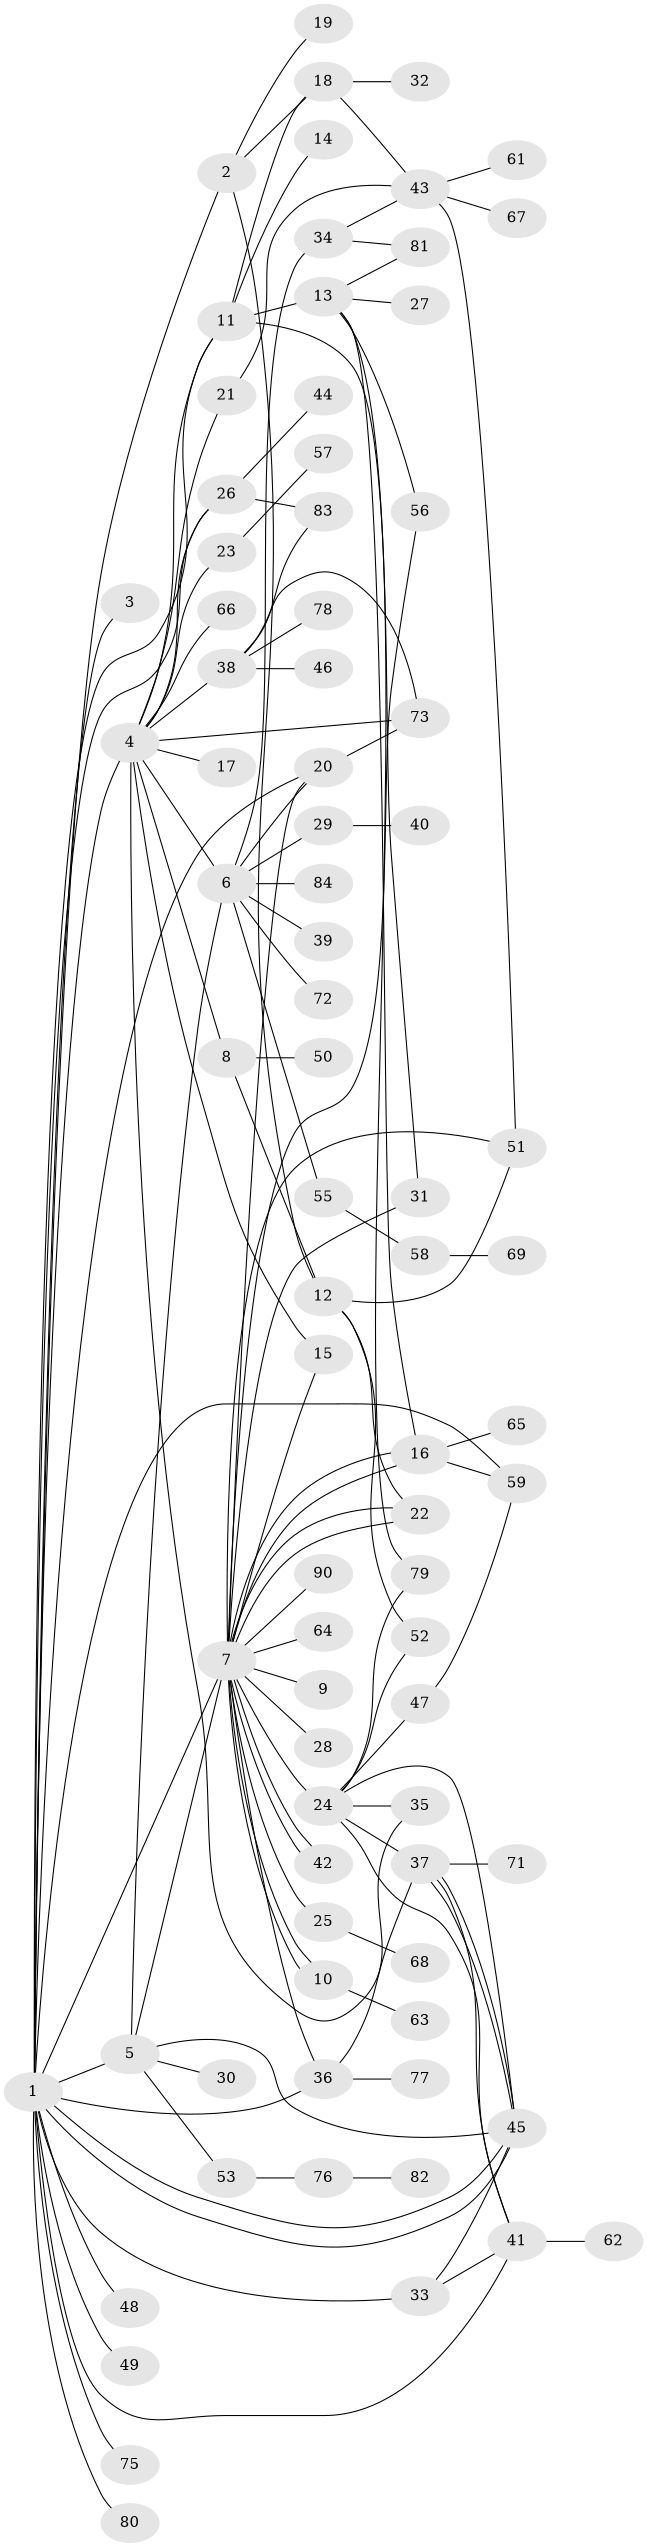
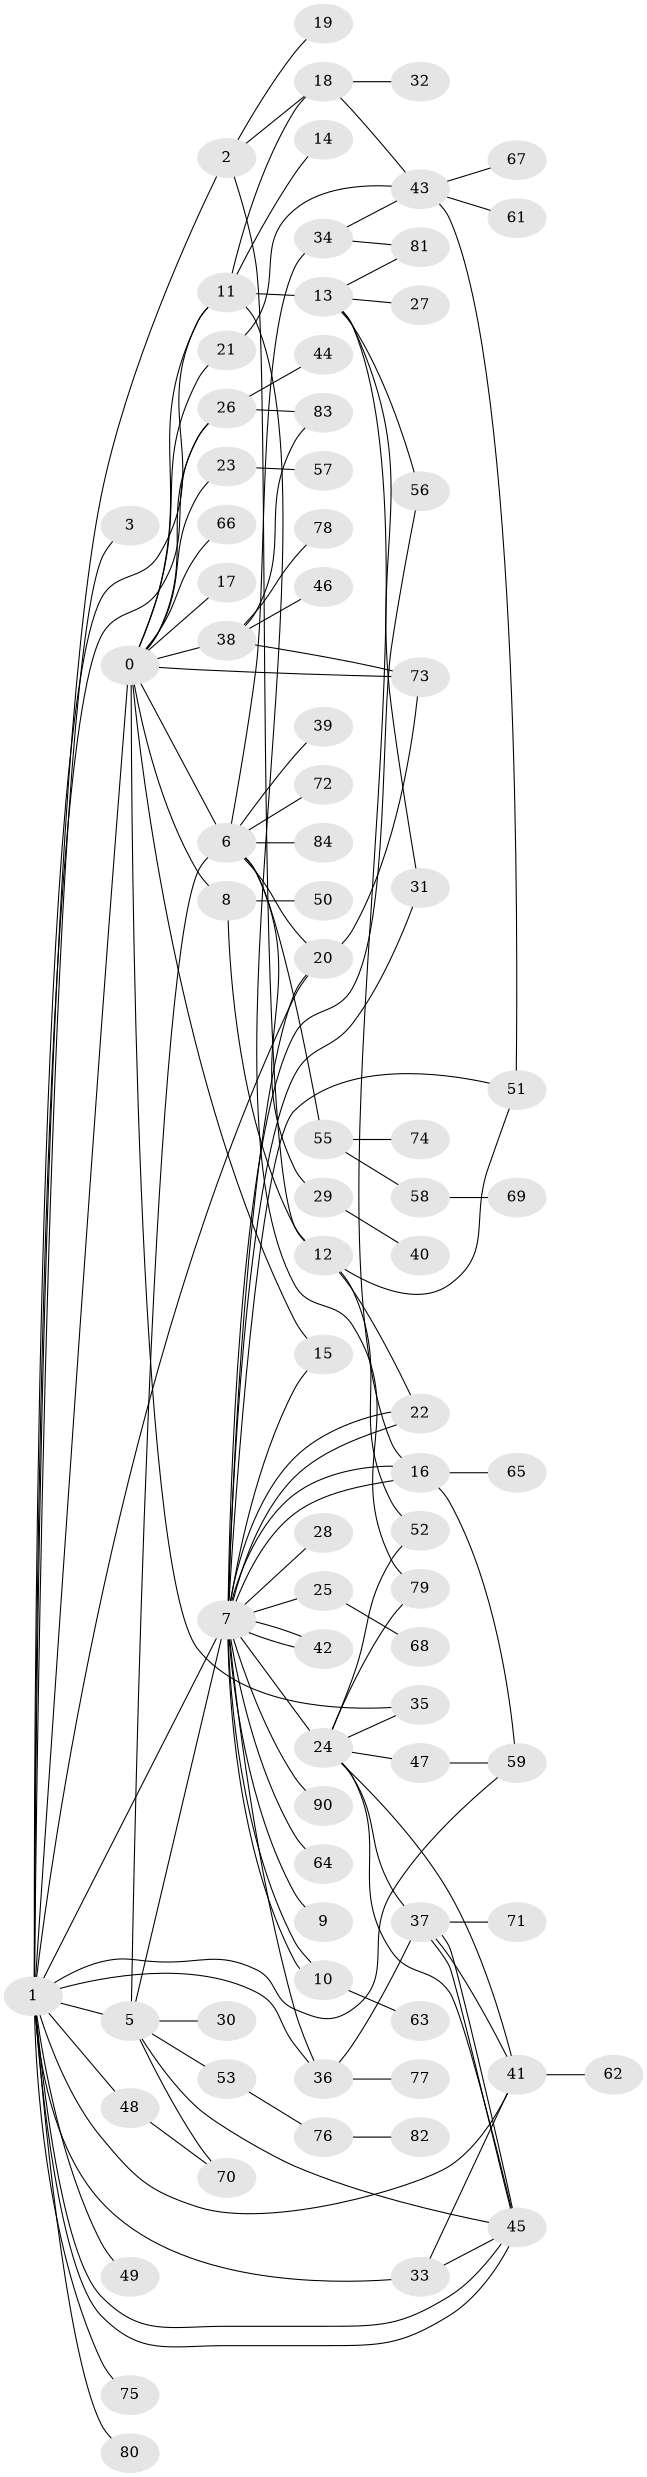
node "4": label "4" -> "0"
node "74": added
node "70": added
